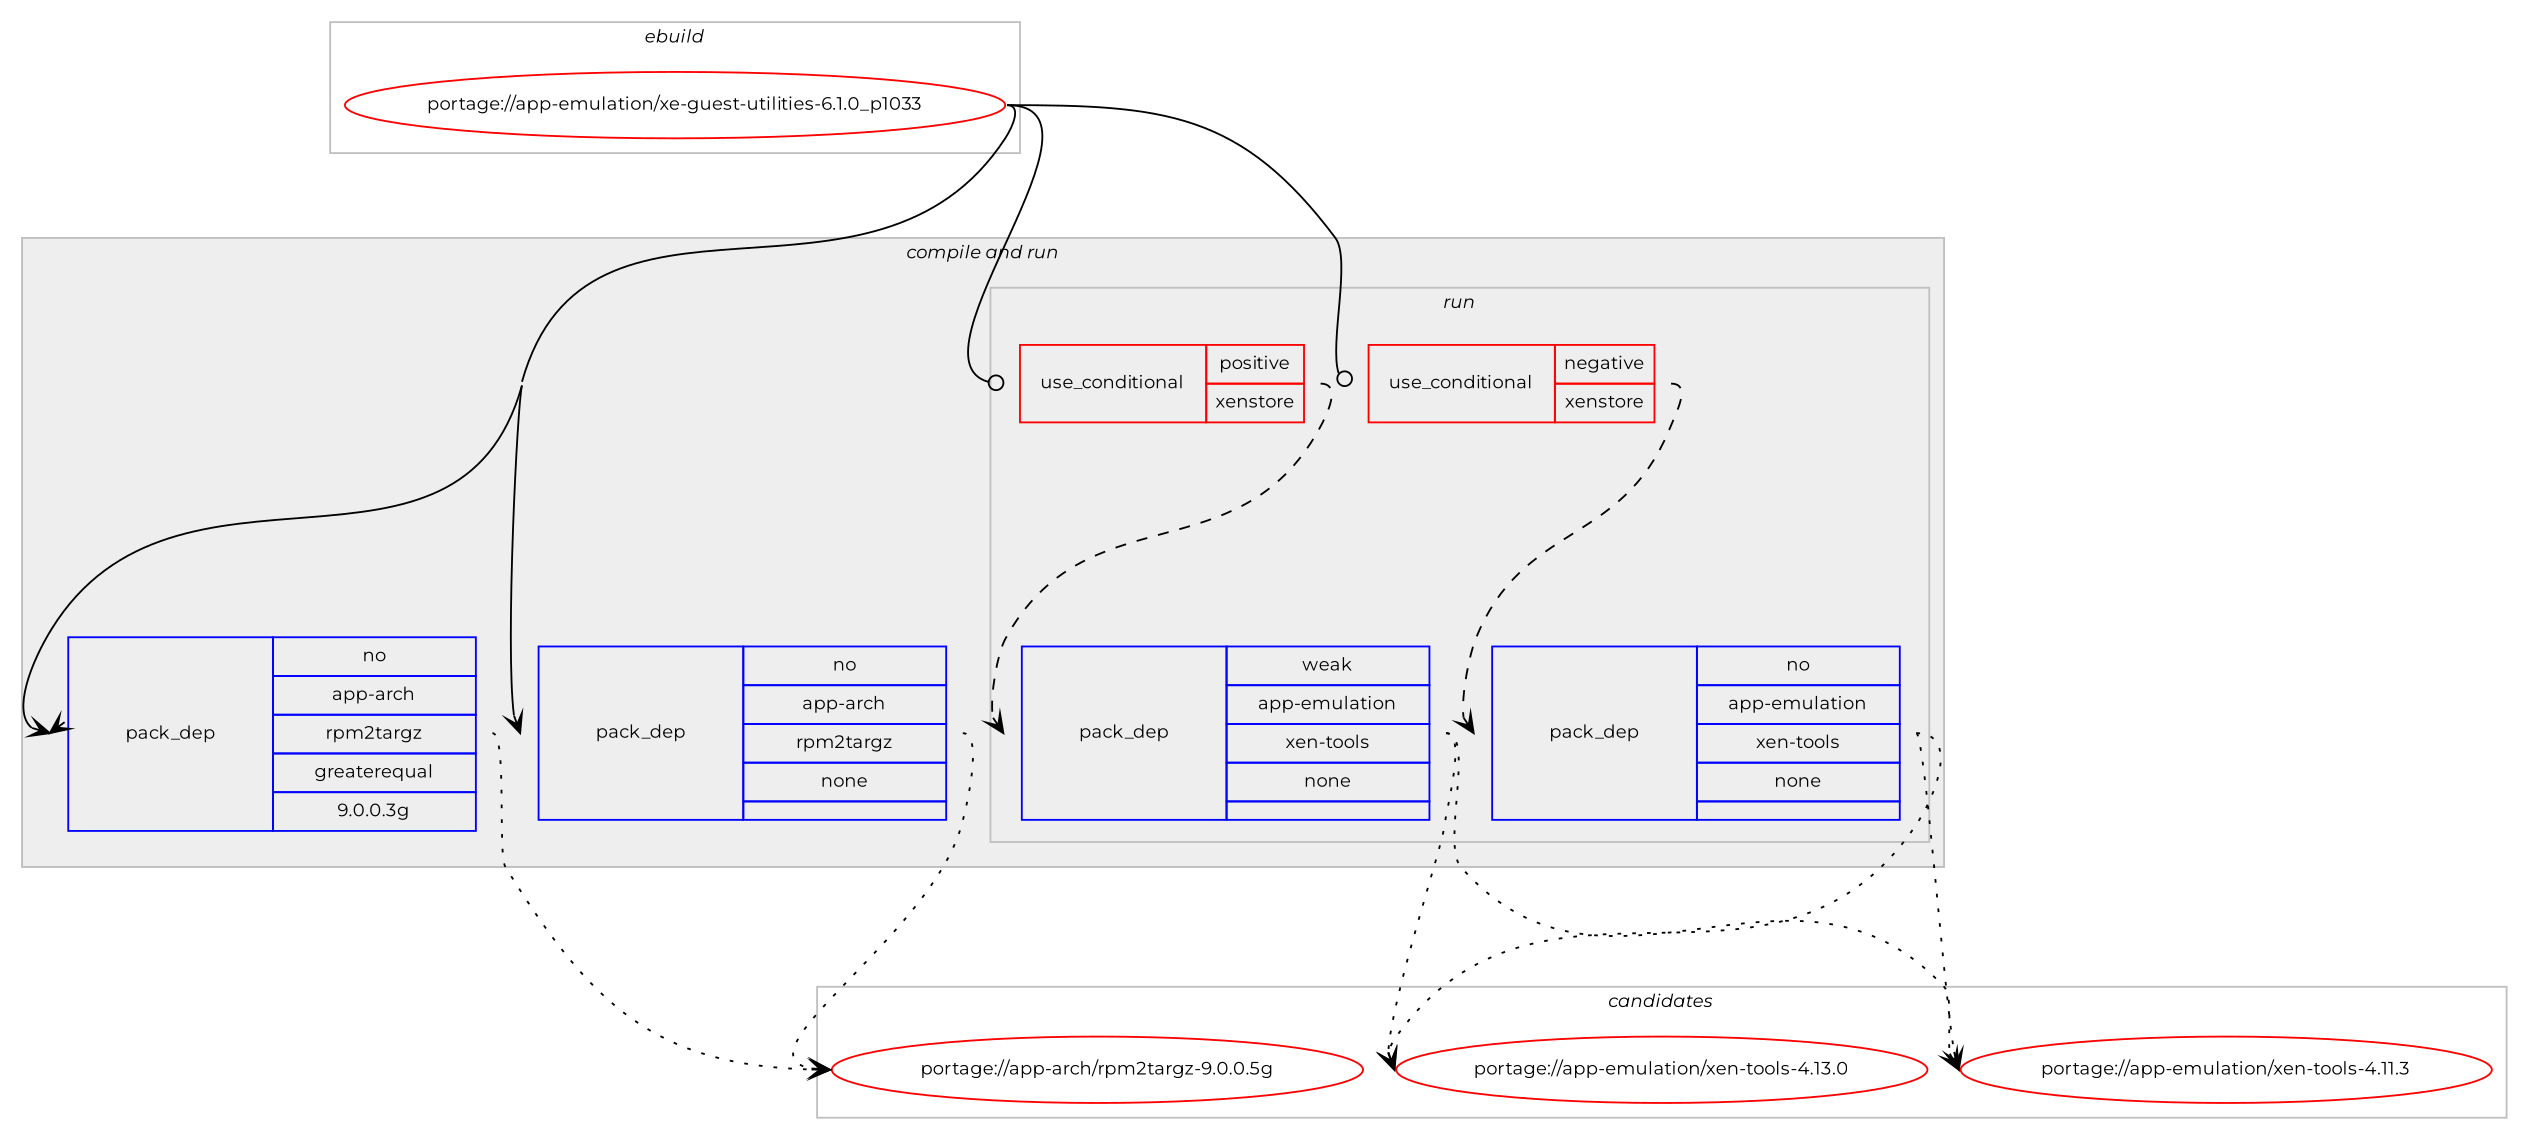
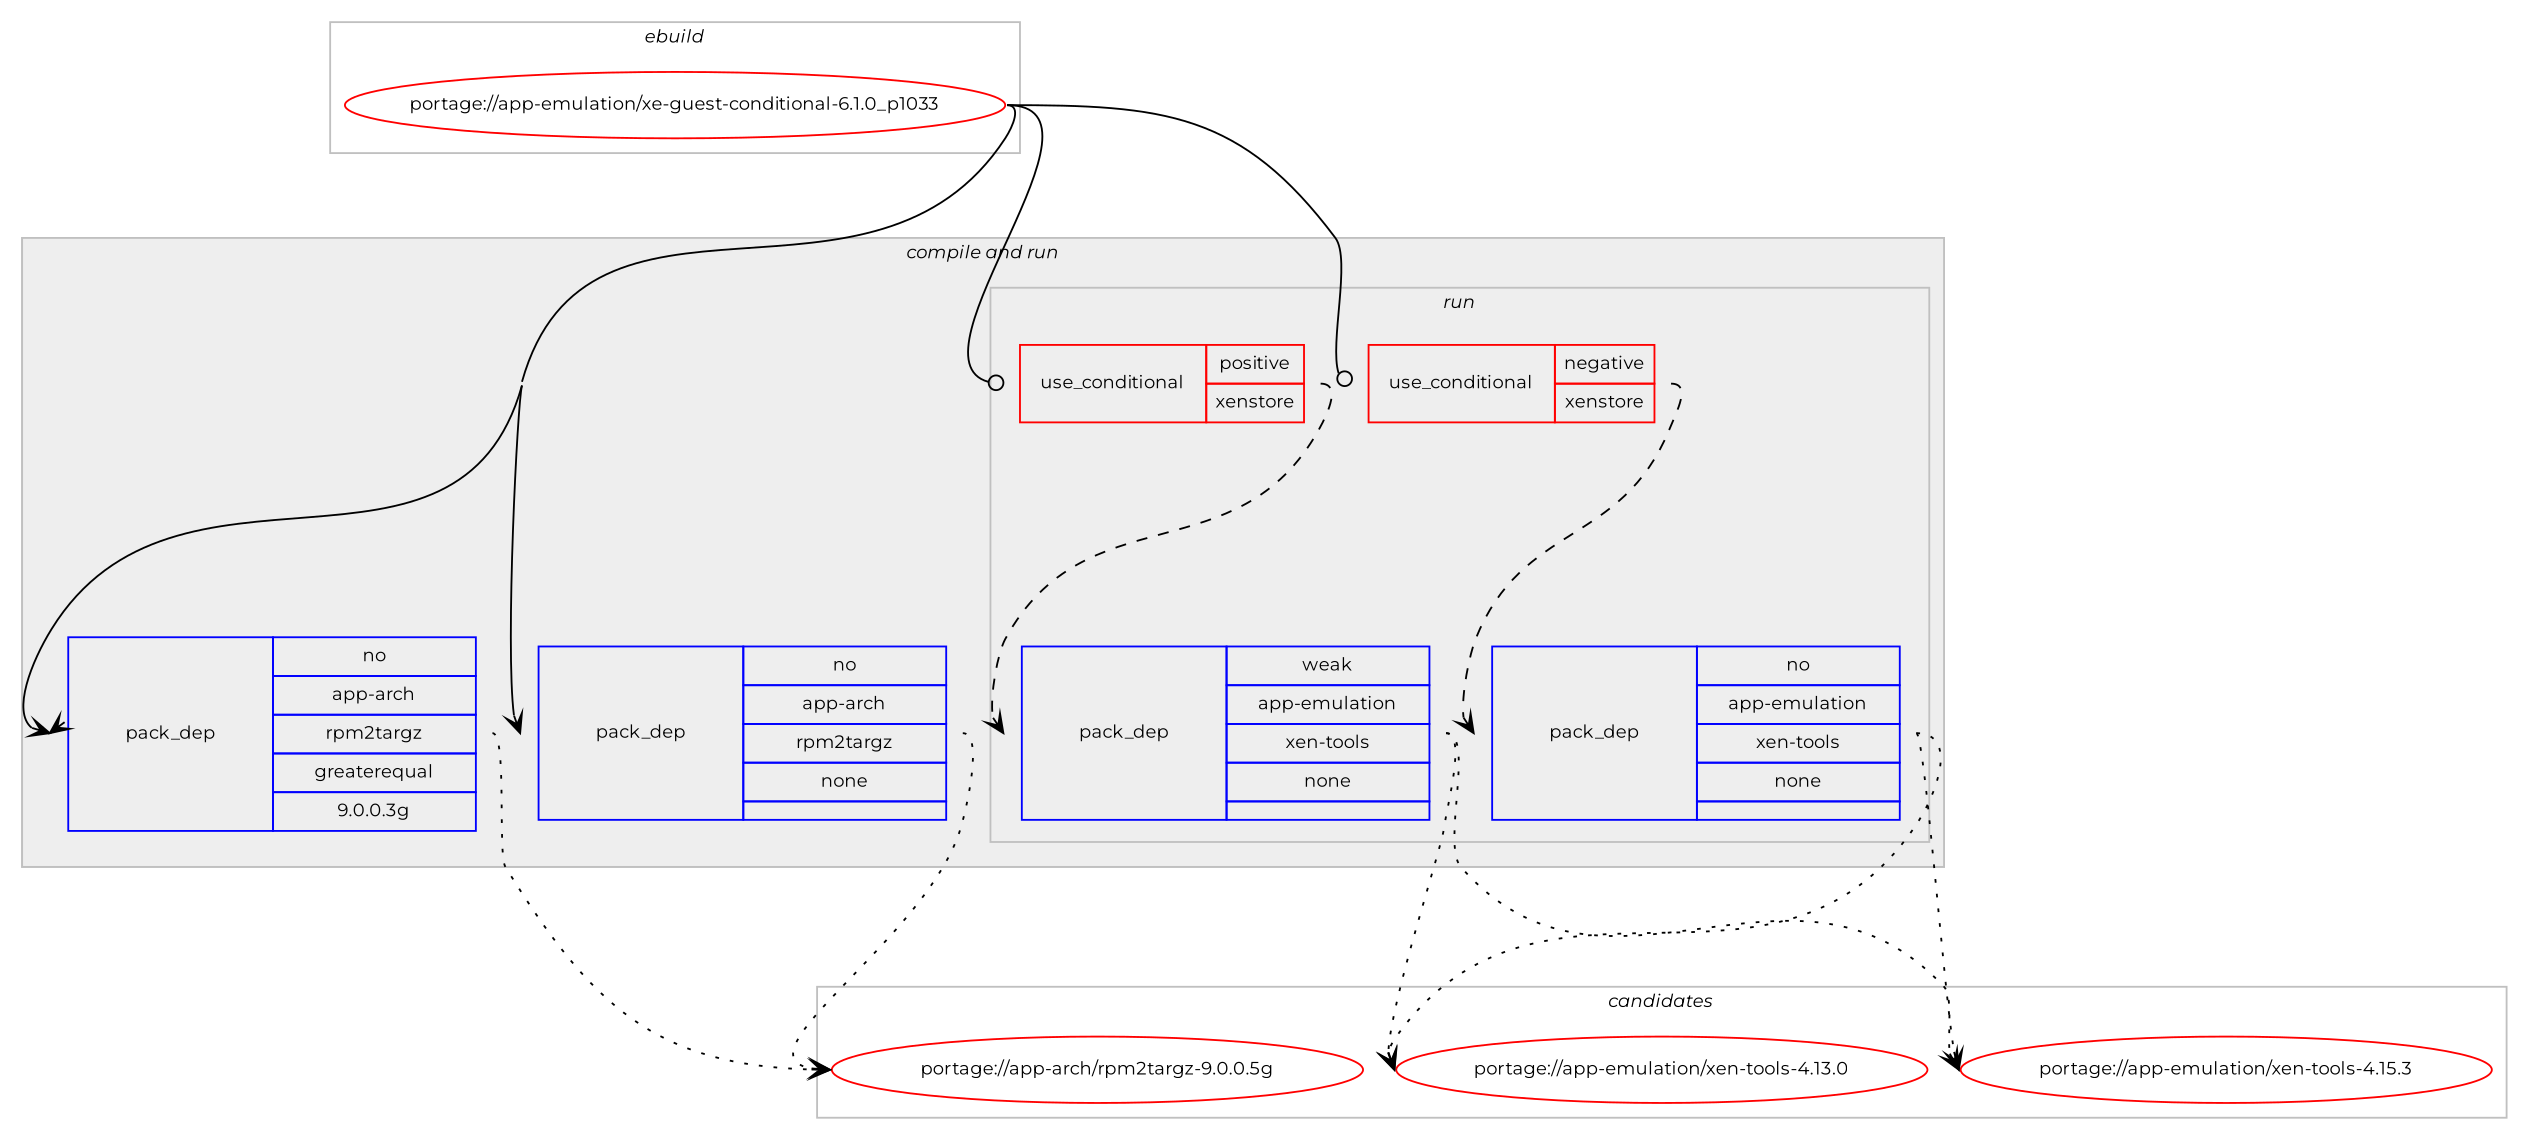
node "portage://app-emulation/xe-guest-utilities-6.1.0_p1033": label "portage://app-emulation/xe-guest-utilities-6.1.0_p1033" -> "portage://app-emulation/xe-guest-conditional-6.1.0_p1033"
node "portage://app-emulation/xen-tools-4.11.3": label "portage://app-emulation/xen-tools-4.11.3" -> "portage://app-emulation/xen-tools-4.15.3"
